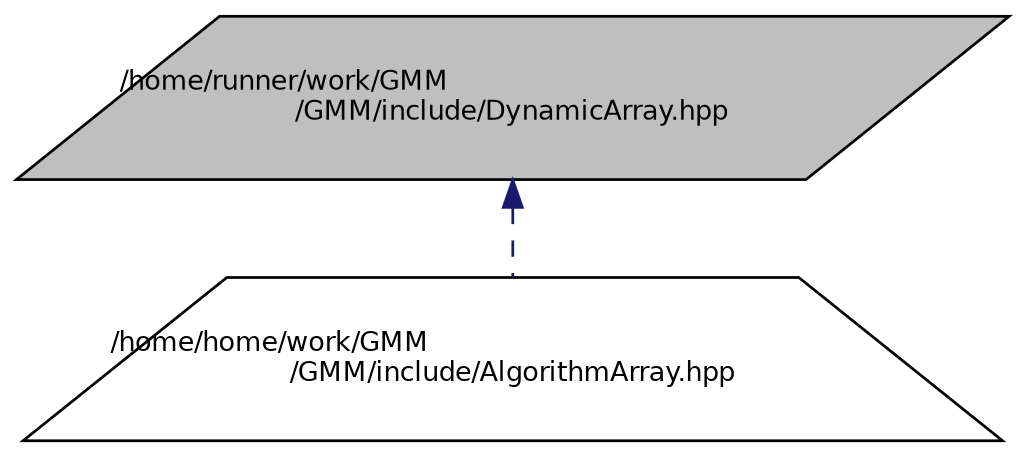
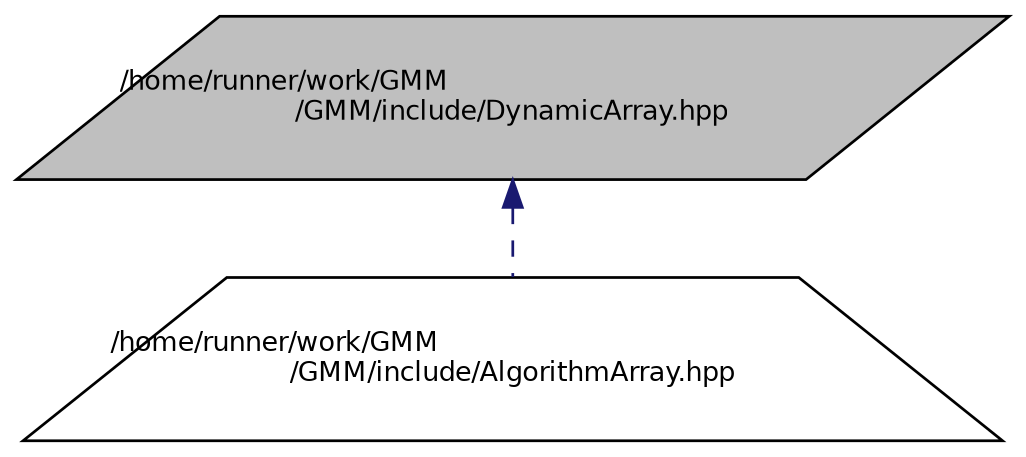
node "/home/home/work/GMM /GMM/include/AlgorithmArray.hpp": label "/home/home/work/GMM /GMM/include/AlgorithmArray.hpp" -> "/home/runner/work/GMM /GMM/include/AlgorithmArray.hpp"
